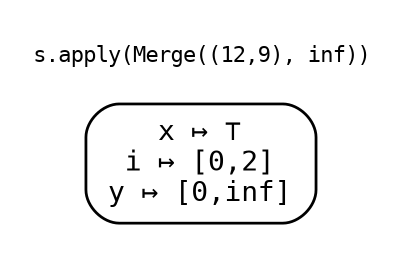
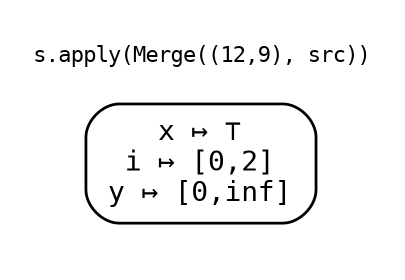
cluster "s.apply(Merge((12,9), inf))": label "s.apply(Merge((12,9), inf))" -> "s.apply(Merge((12,9), src))"
